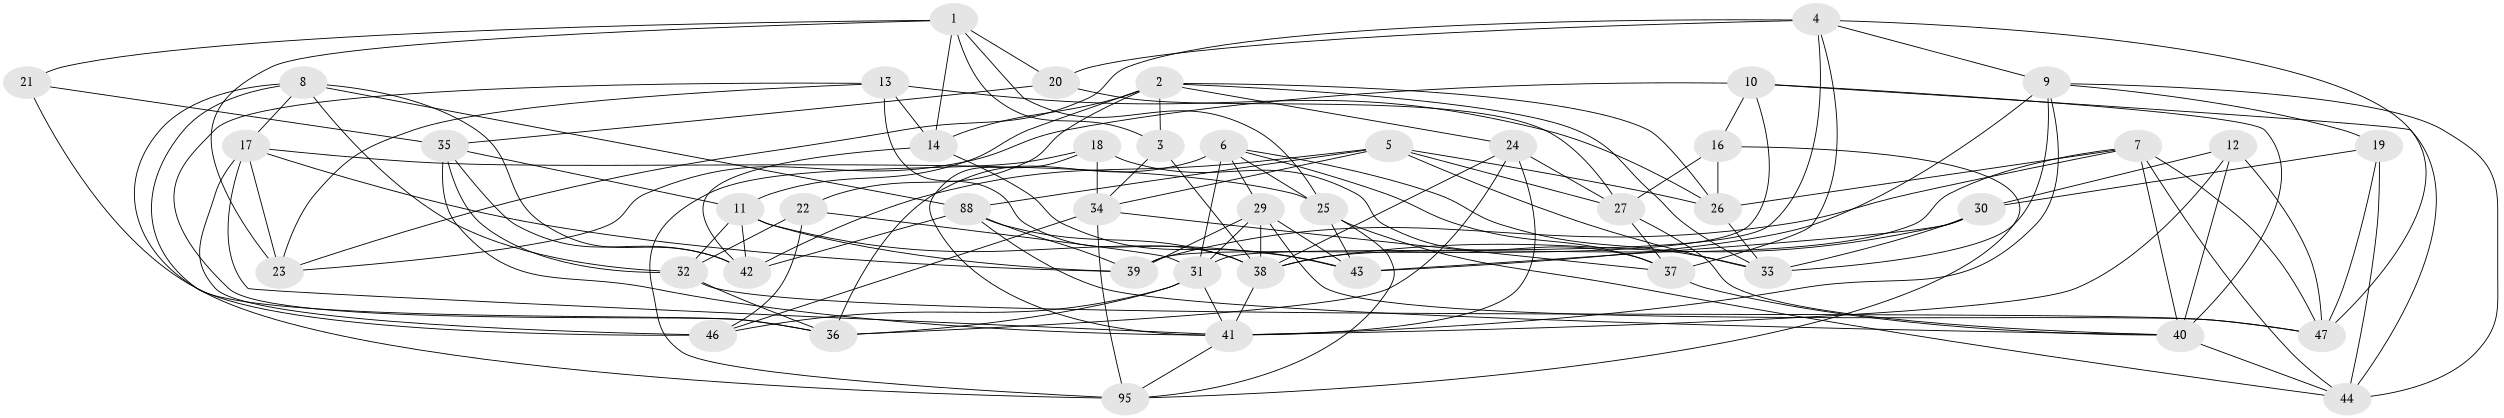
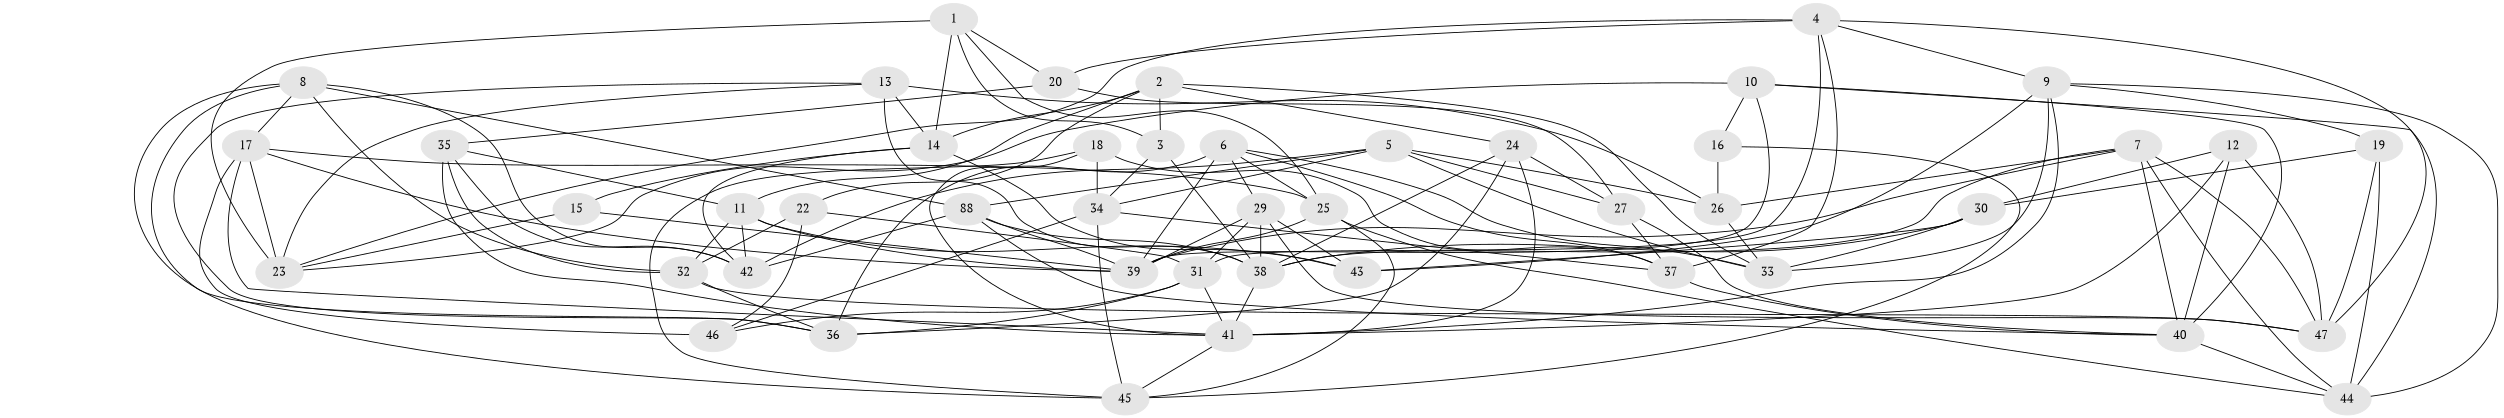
node "21": removed
edge "2" -- "26": removed
edge "16" -- "27": removed
edge "6" -- "31": now "6" -- "39"
node "15": added
edge "25" -- "43": now "25" -- "39"
node "95": label "95" -> "45"
